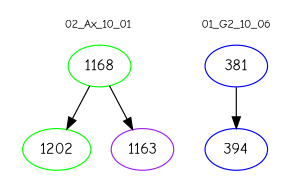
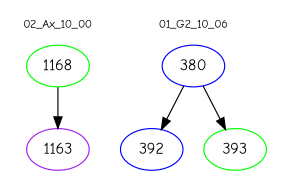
cluster "02_Ax_10_01": label "02_Ax_10_01" -> "02_Ax_10_00"
node "381": label "381" -> "380"
node "1202": removed
node "393": added
node "394": label "394" -> "392"
